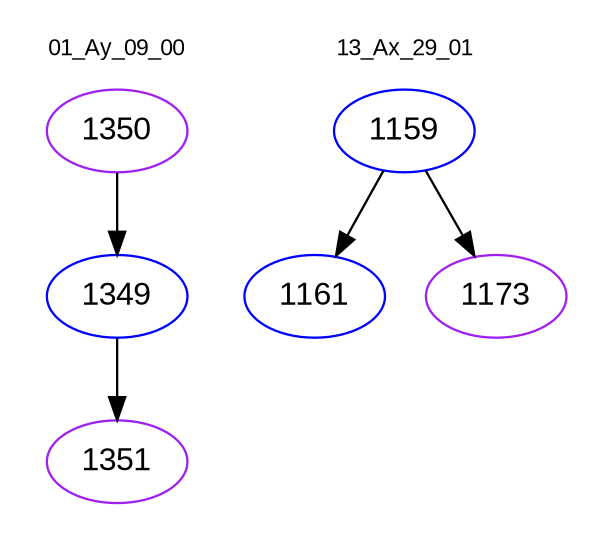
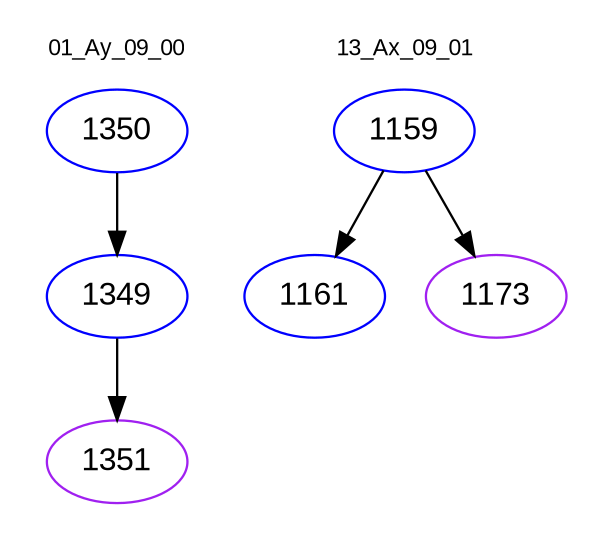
cluster "13_Ax_29_01": label "13_Ax_29_01" -> "13_Ax_09_01"
node "1350": color purple -> blue
